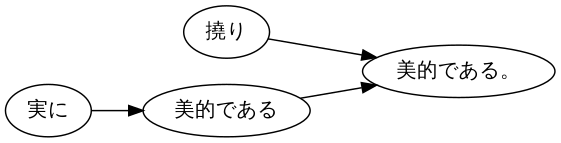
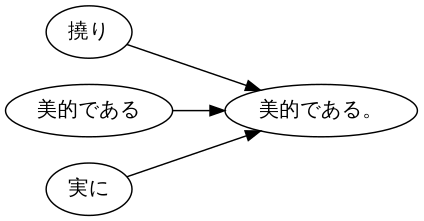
edge "実に" -> "美的である": now "実に" -> "美的である。"
